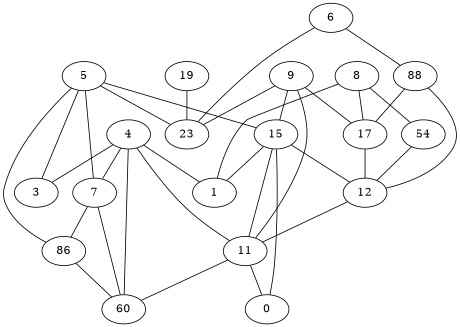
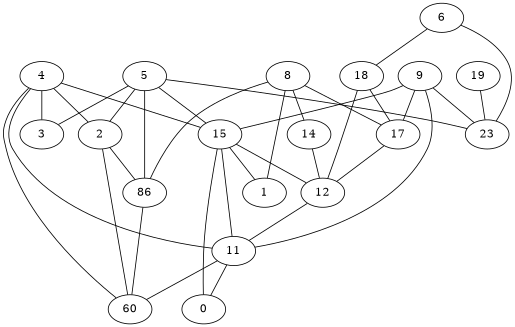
node "88": label "88" -> "18"
edge "8" -- "86": added
node "54": label "54" -> "14"
edge "4" -- "1": now "4" -- "15"
node "7": label "7" -> "2"
